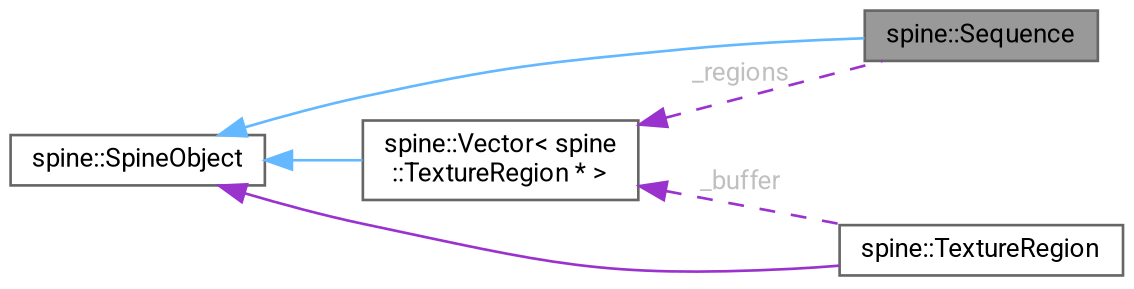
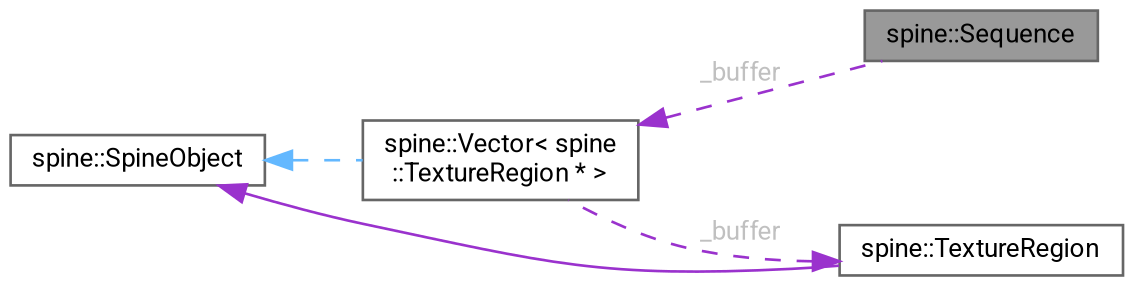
edge "spine::Sequence" -> "spine::SpineObject": removed
edge "spine::Sequence" -> "spine::Vector< spine ::TextureRegion * >": label " _regions" -> " _buffer"
edge "spine::Vector< spine ::TextureRegion * >" -> "spine::SpineObject": style solid -> dashed
edge "spine::TextureRegion" -> "spine::Vector< spine ::TextureRegion * >": reversed
